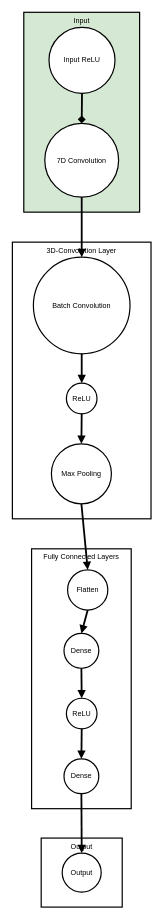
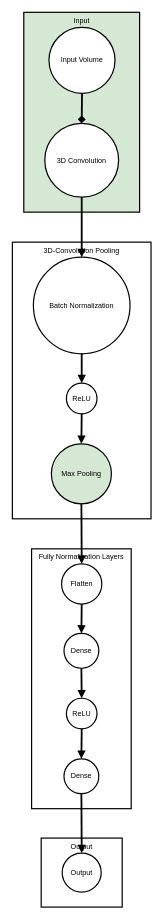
node "Input ReLU": label "Input ReLU" -> "Input Volume"
node "7D Convolution": label "7D Convolution" -> "3D Convolution"
node "3D-Convolution Layer": label "3D-Convolution Layer" -> "3D-Convolution Pooling"
node "Batch Convolution": label "Batch Convolution" -> "Batch Normalization"
node "Max Pooling": fillcolor #ffffff -> #d5e8d4
node "Fully Connected Layers": label "Fully Connected Layers" -> "Fully Normalization Layers"
node "Flatten": moved (88, 590) -> (82, 584)
